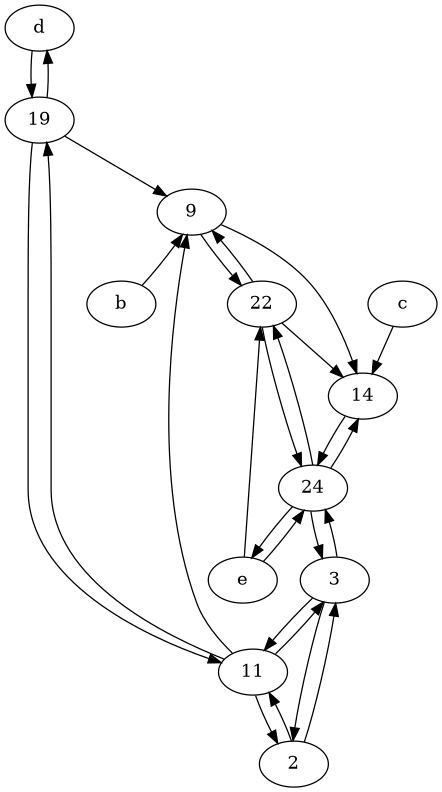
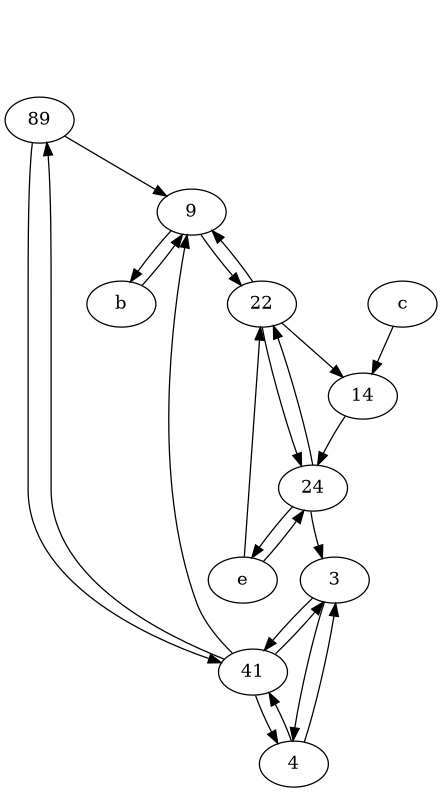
node "d": removed
node "19": label "19" -> "89"
edge "9" -> "14": now "9" -> "b"
edge "24" -> "14": removed
edge "3" -> "24": removed
node "11": label "11" -> "41"
node "2": label "2" -> "4"
